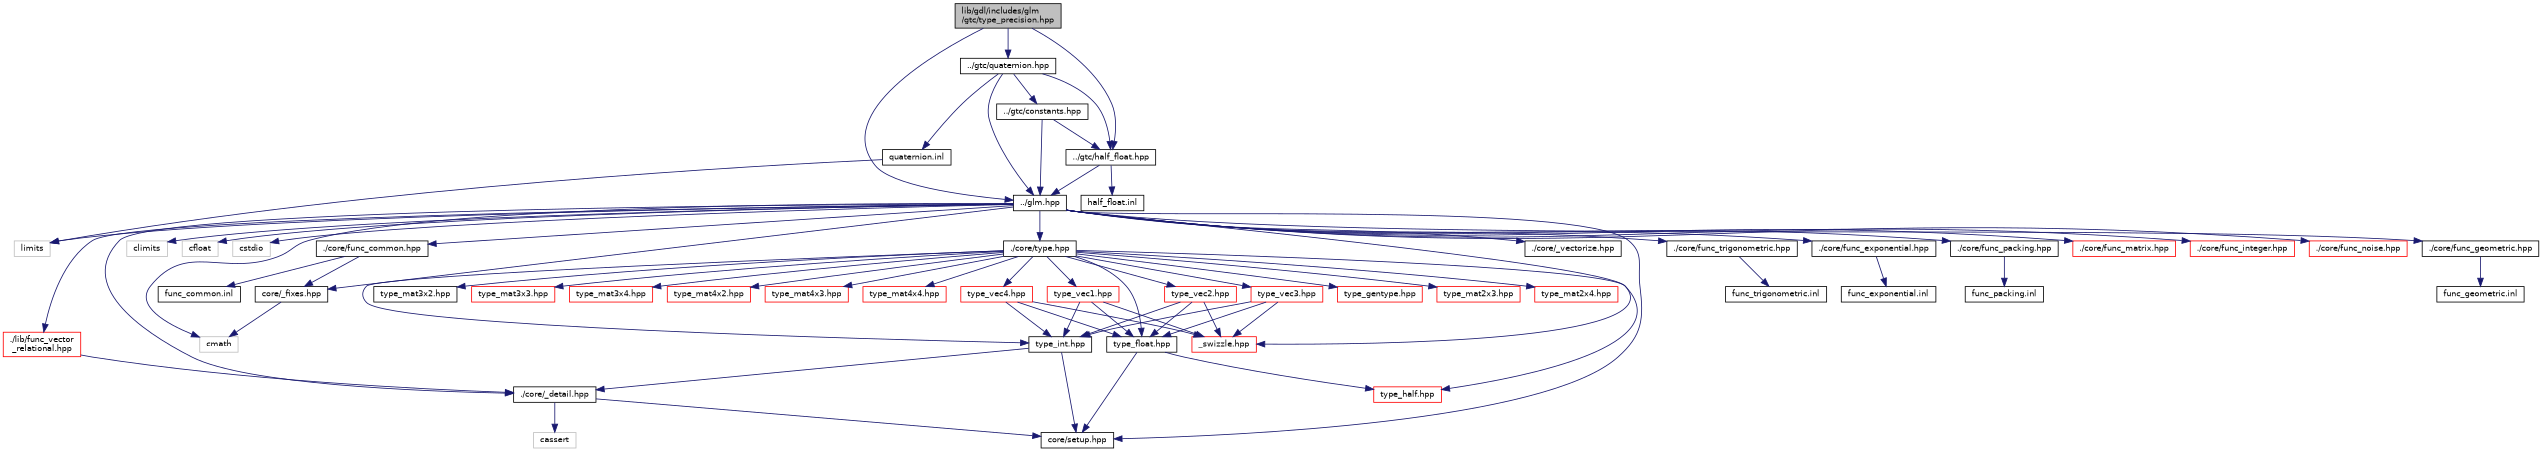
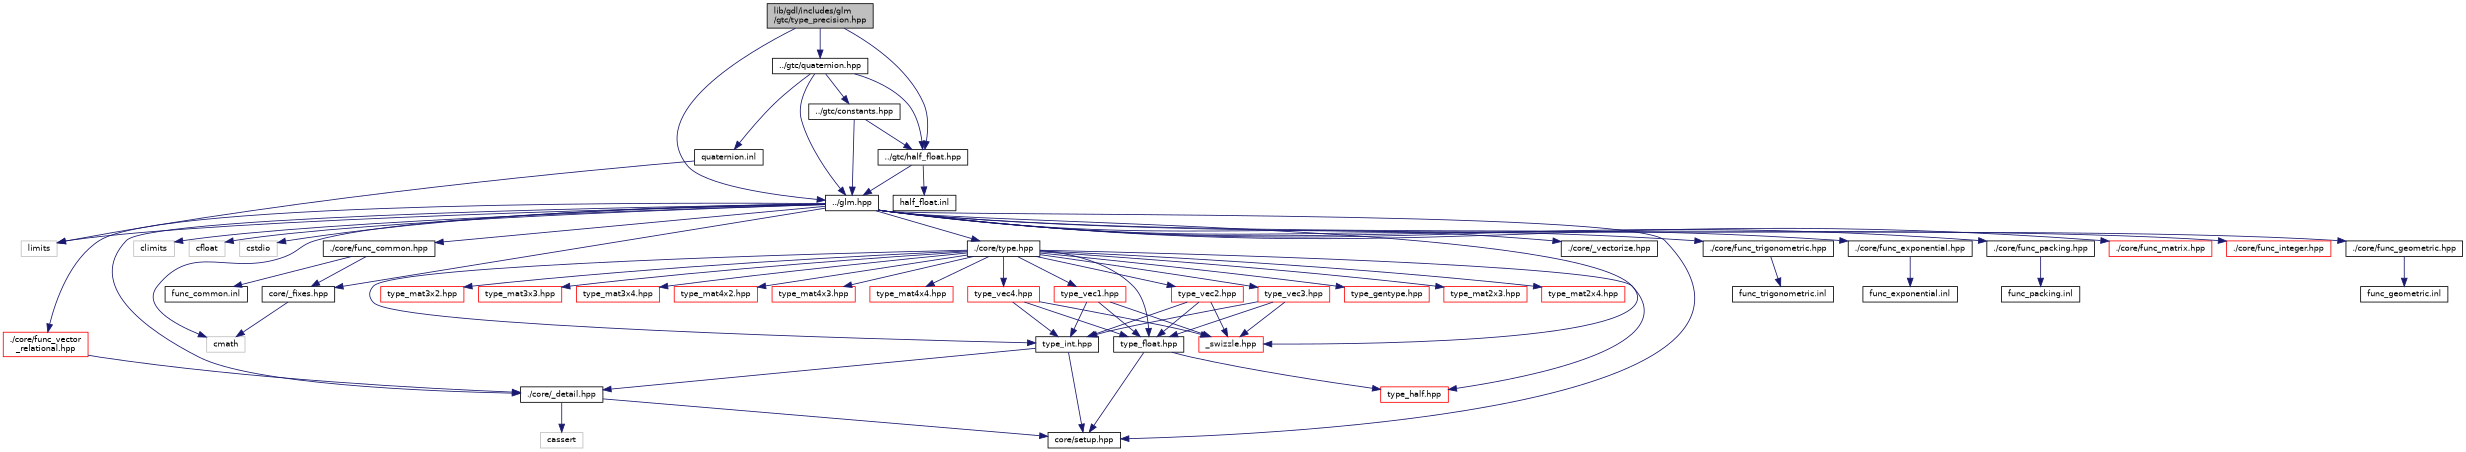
node "./core/func_noise.hpp": removed
node "type_mat3x2.hpp": color black -> red
node "./lib/func_vector _relational.hpp": label "./lib/func_vector _relational.hpp" -> "./core/func_vector _relational.hpp"
